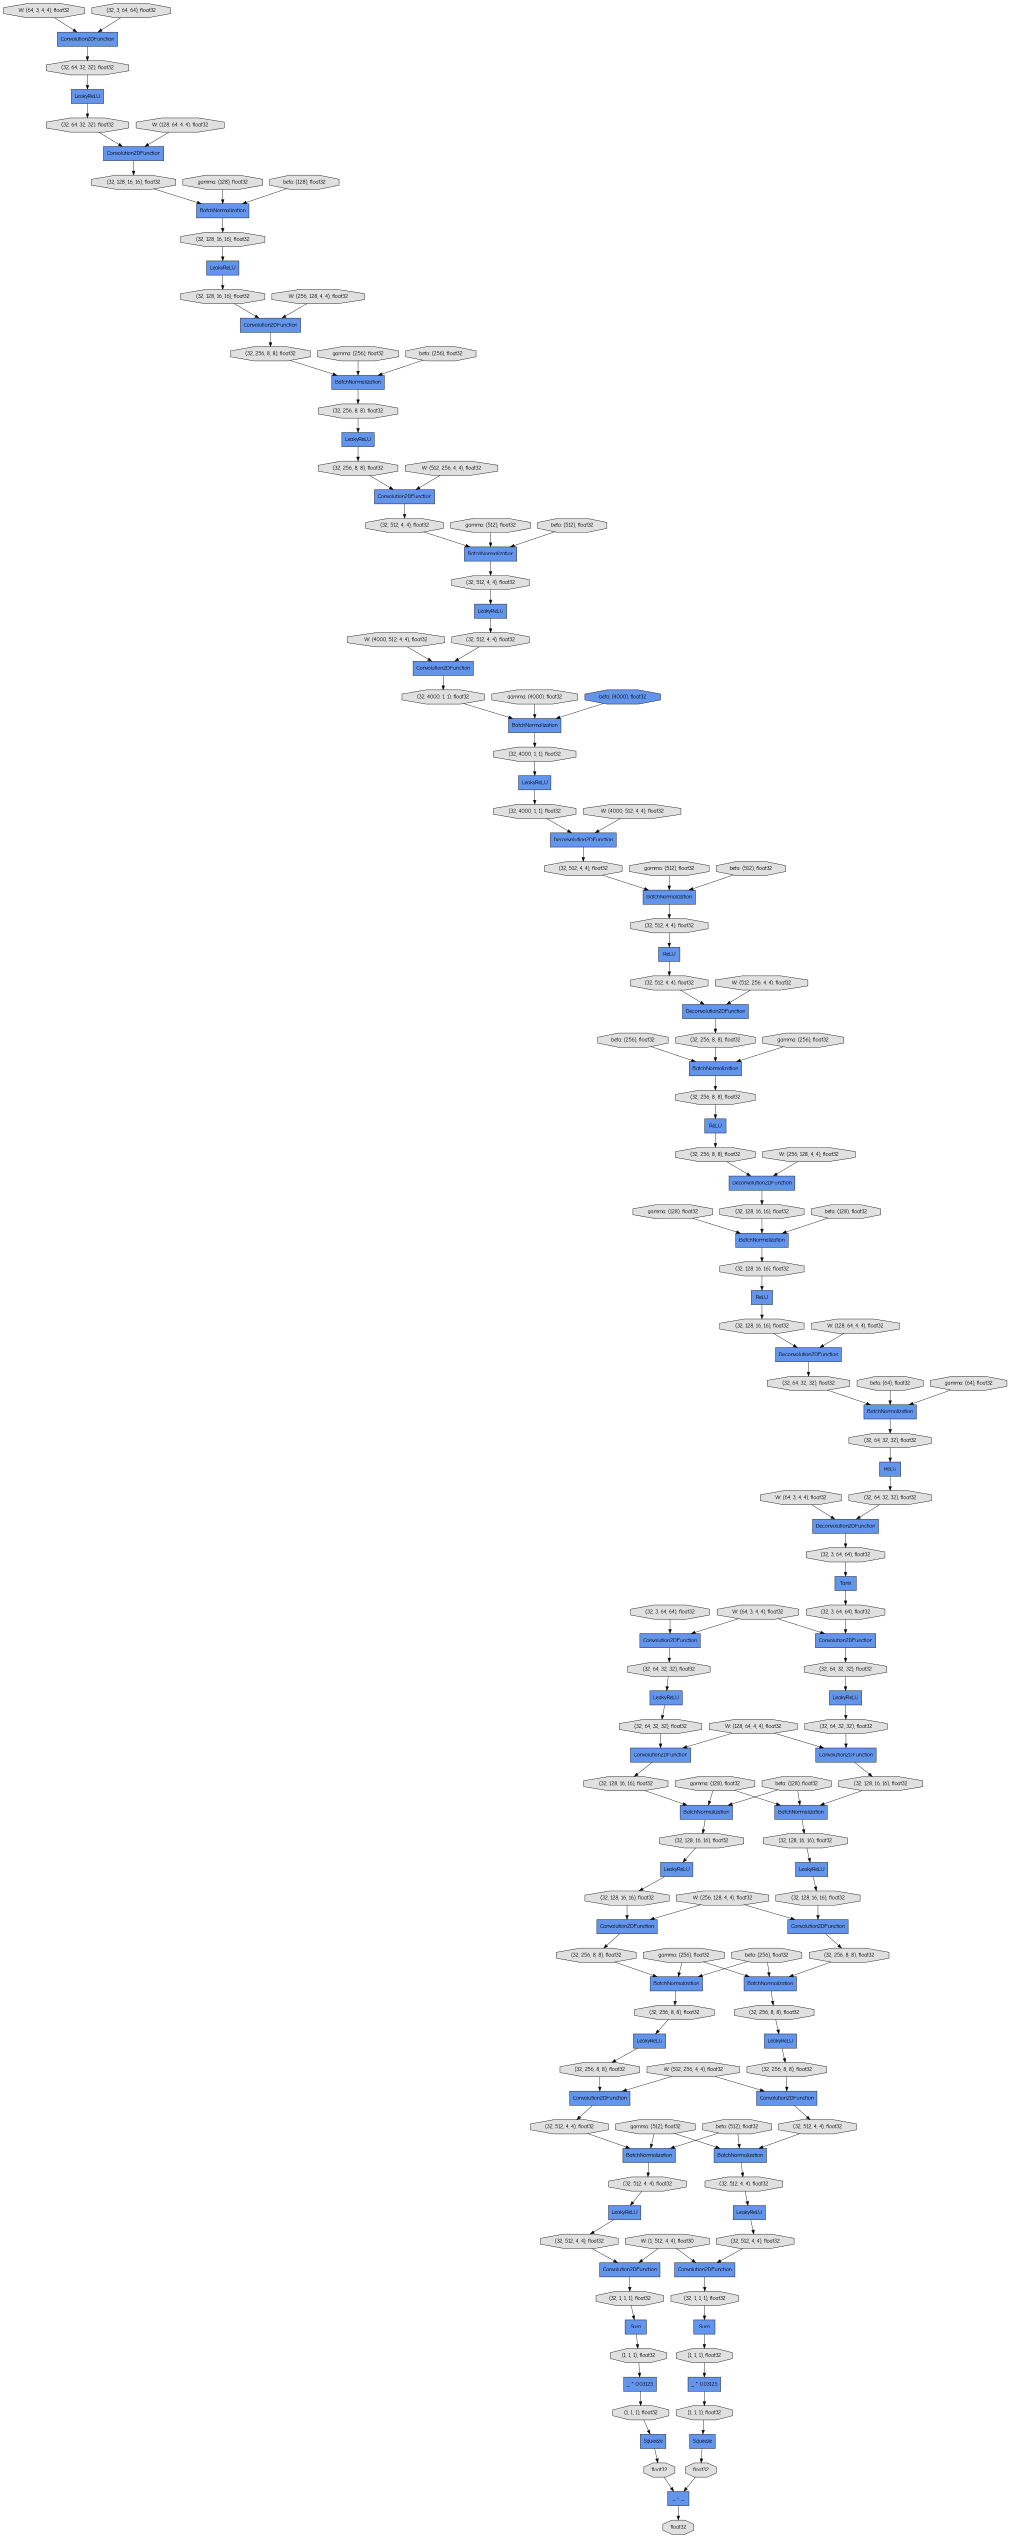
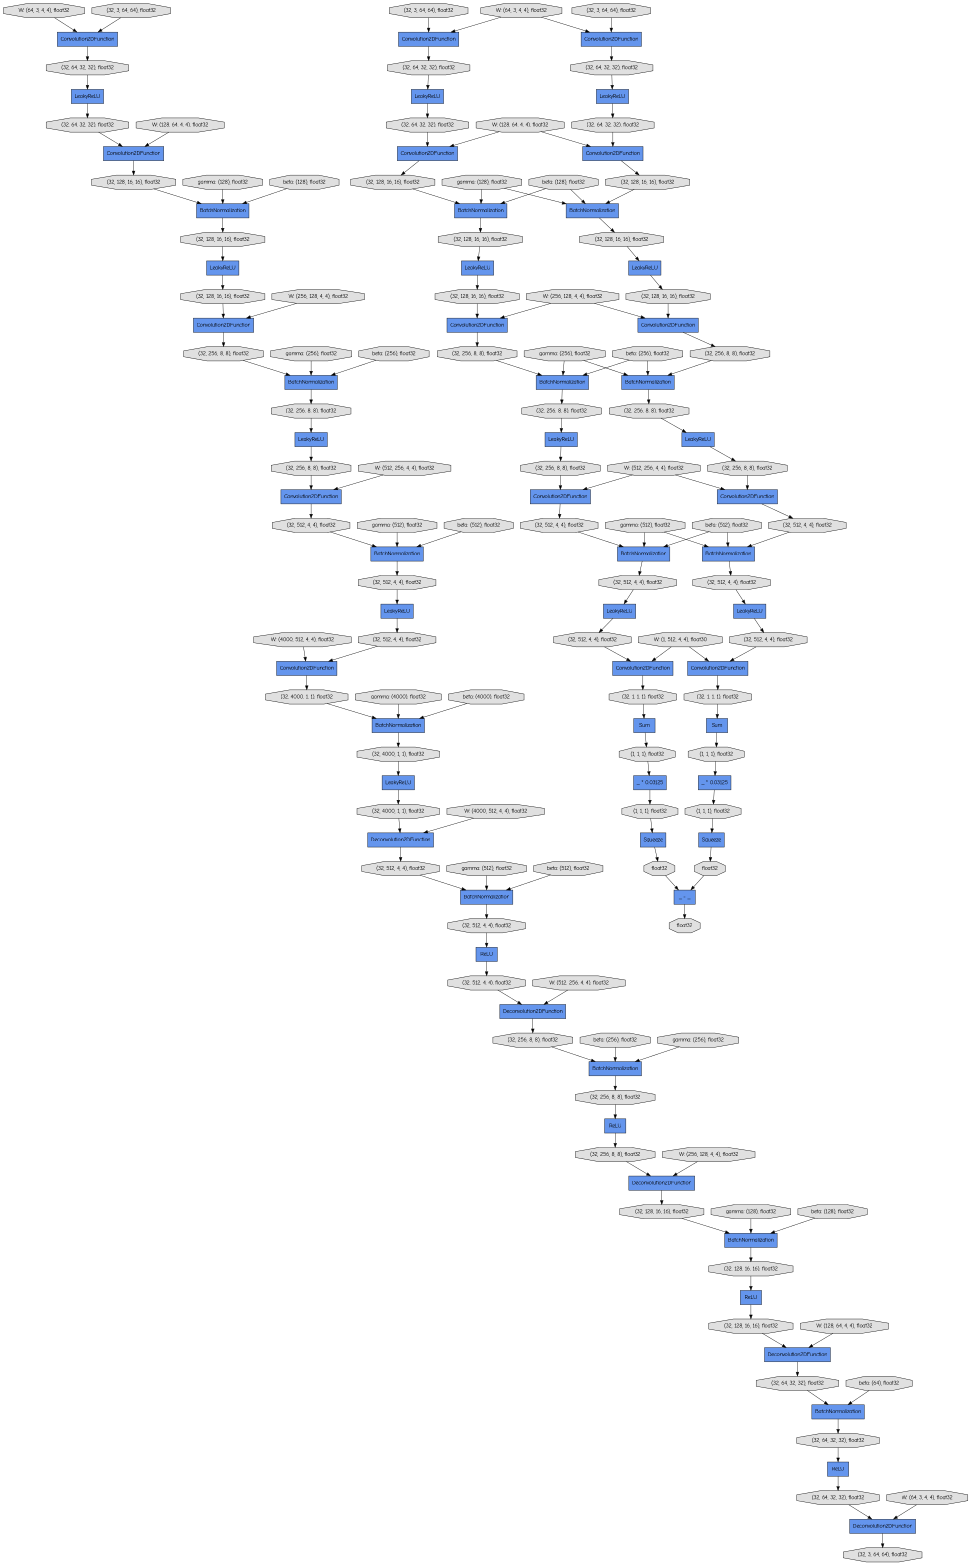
node "beta: (4000), float32": fillcolor #6495ed -> #e0e0e0
node "gamma: (64), float32": removed
node "Tanh": removed
